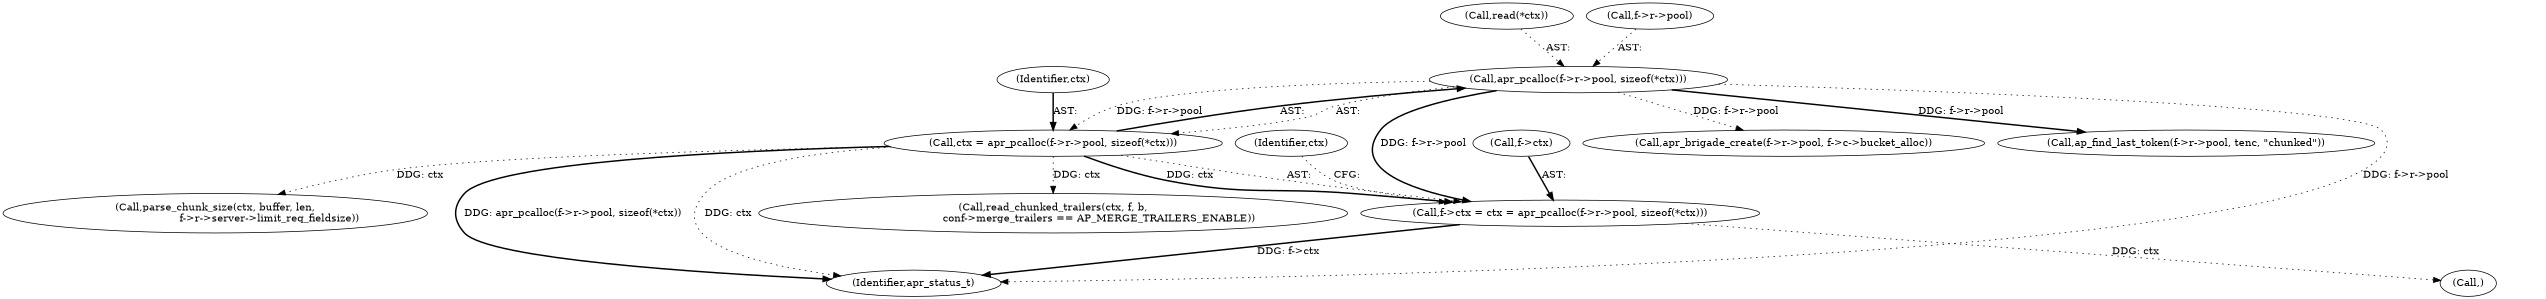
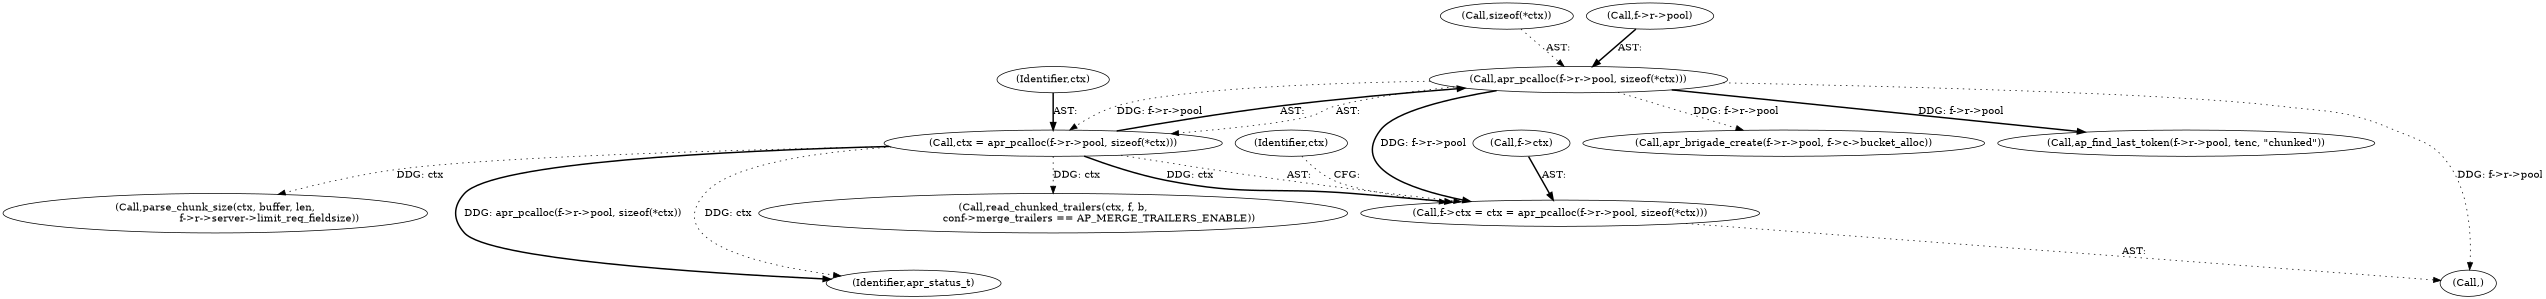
node "(Call,read(*ctx))": label "(Call,read(*ctx))" -> "(Call,sizeof(*ctx))"
edge "(Call,f->r->pool)" -> "(Call,apr_pcalloc(f->r->pool, sizeof(*ctx)))": style dotted -> bold
edge "(Call,apr_pcalloc(f->r->pool, sizeof(*ctx)))" -> "(Identifier,apr_status_t)": now "(Call,apr_pcalloc(f->r->pool, sizeof(*ctx)))" -> "(Call,)"
edge "(Call,f->ctx = ctx = apr_pcalloc(f->r->pool, sizeof(*ctx)))" -> "(Identifier,apr_status_t)": removed, label "DDG: f->ctx"
edge "(Call,f->ctx = ctx = apr_pcalloc(f->r->pool, sizeof(*ctx)))" -> "(Call,)": label "DDG: ctx" -> "AST: "
